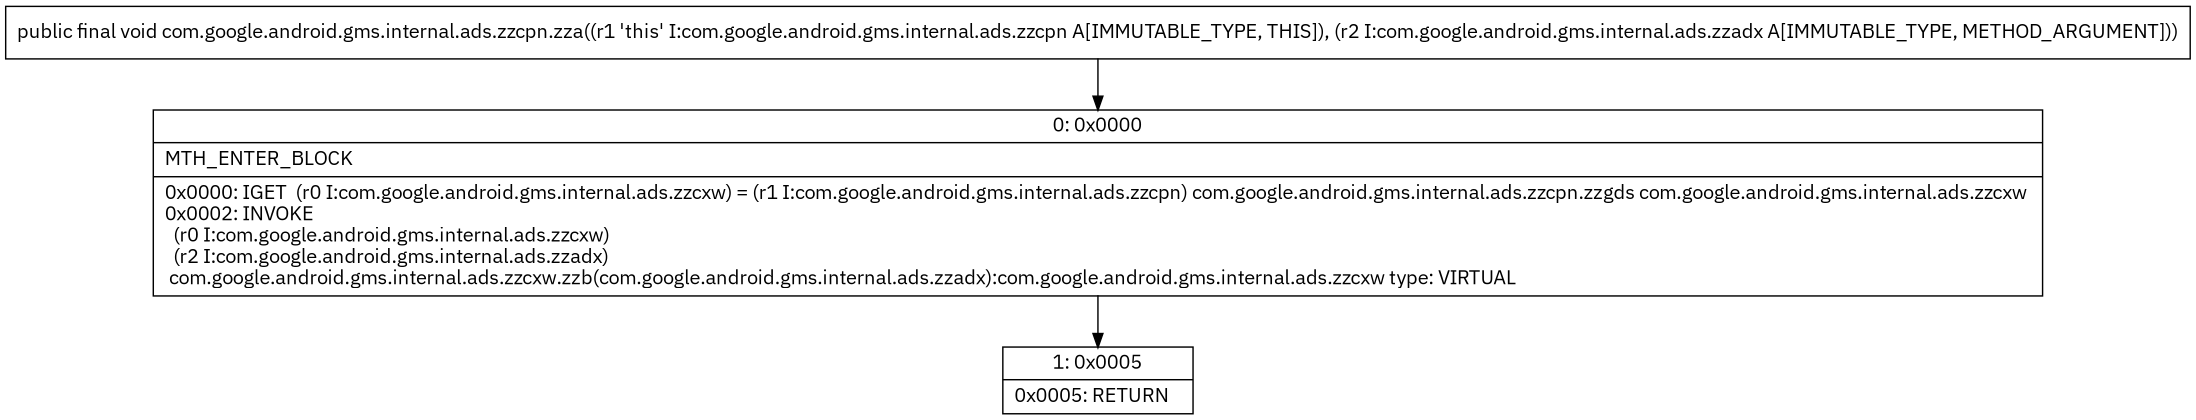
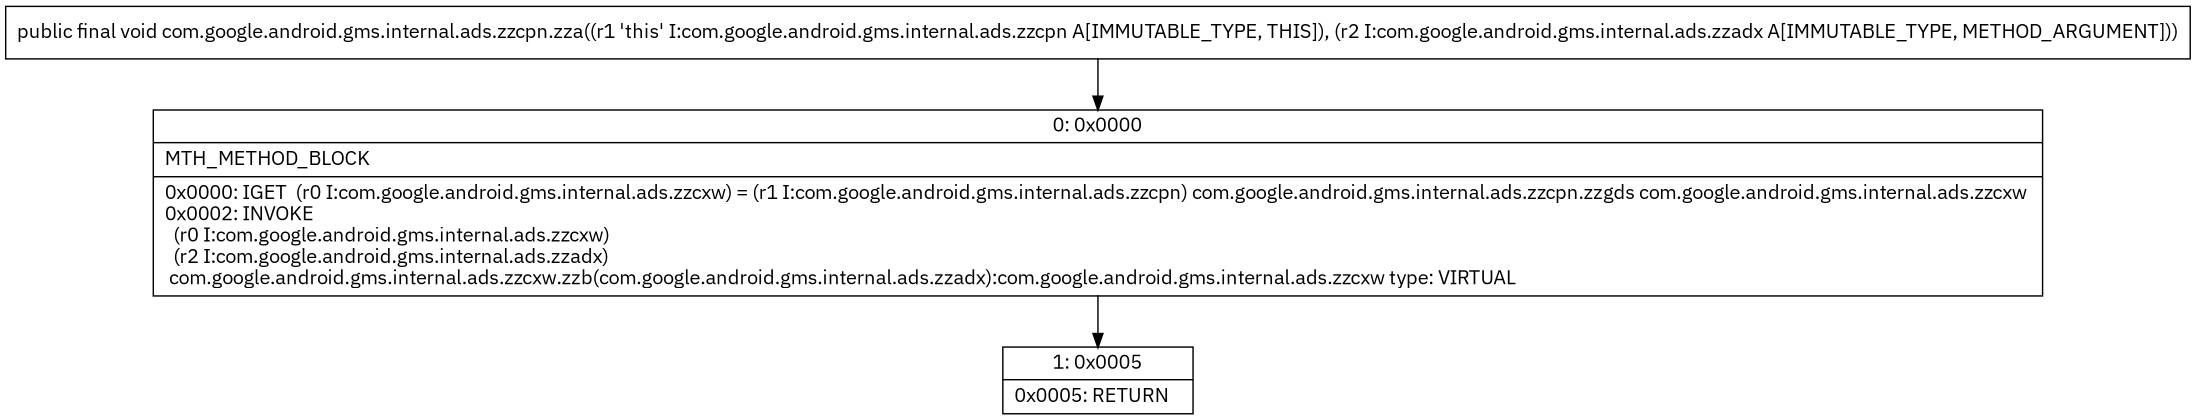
node "0: 0x0000": text "MTH_ENTER_BLOCK" -> "MTH_METHOD_BLOCK"
